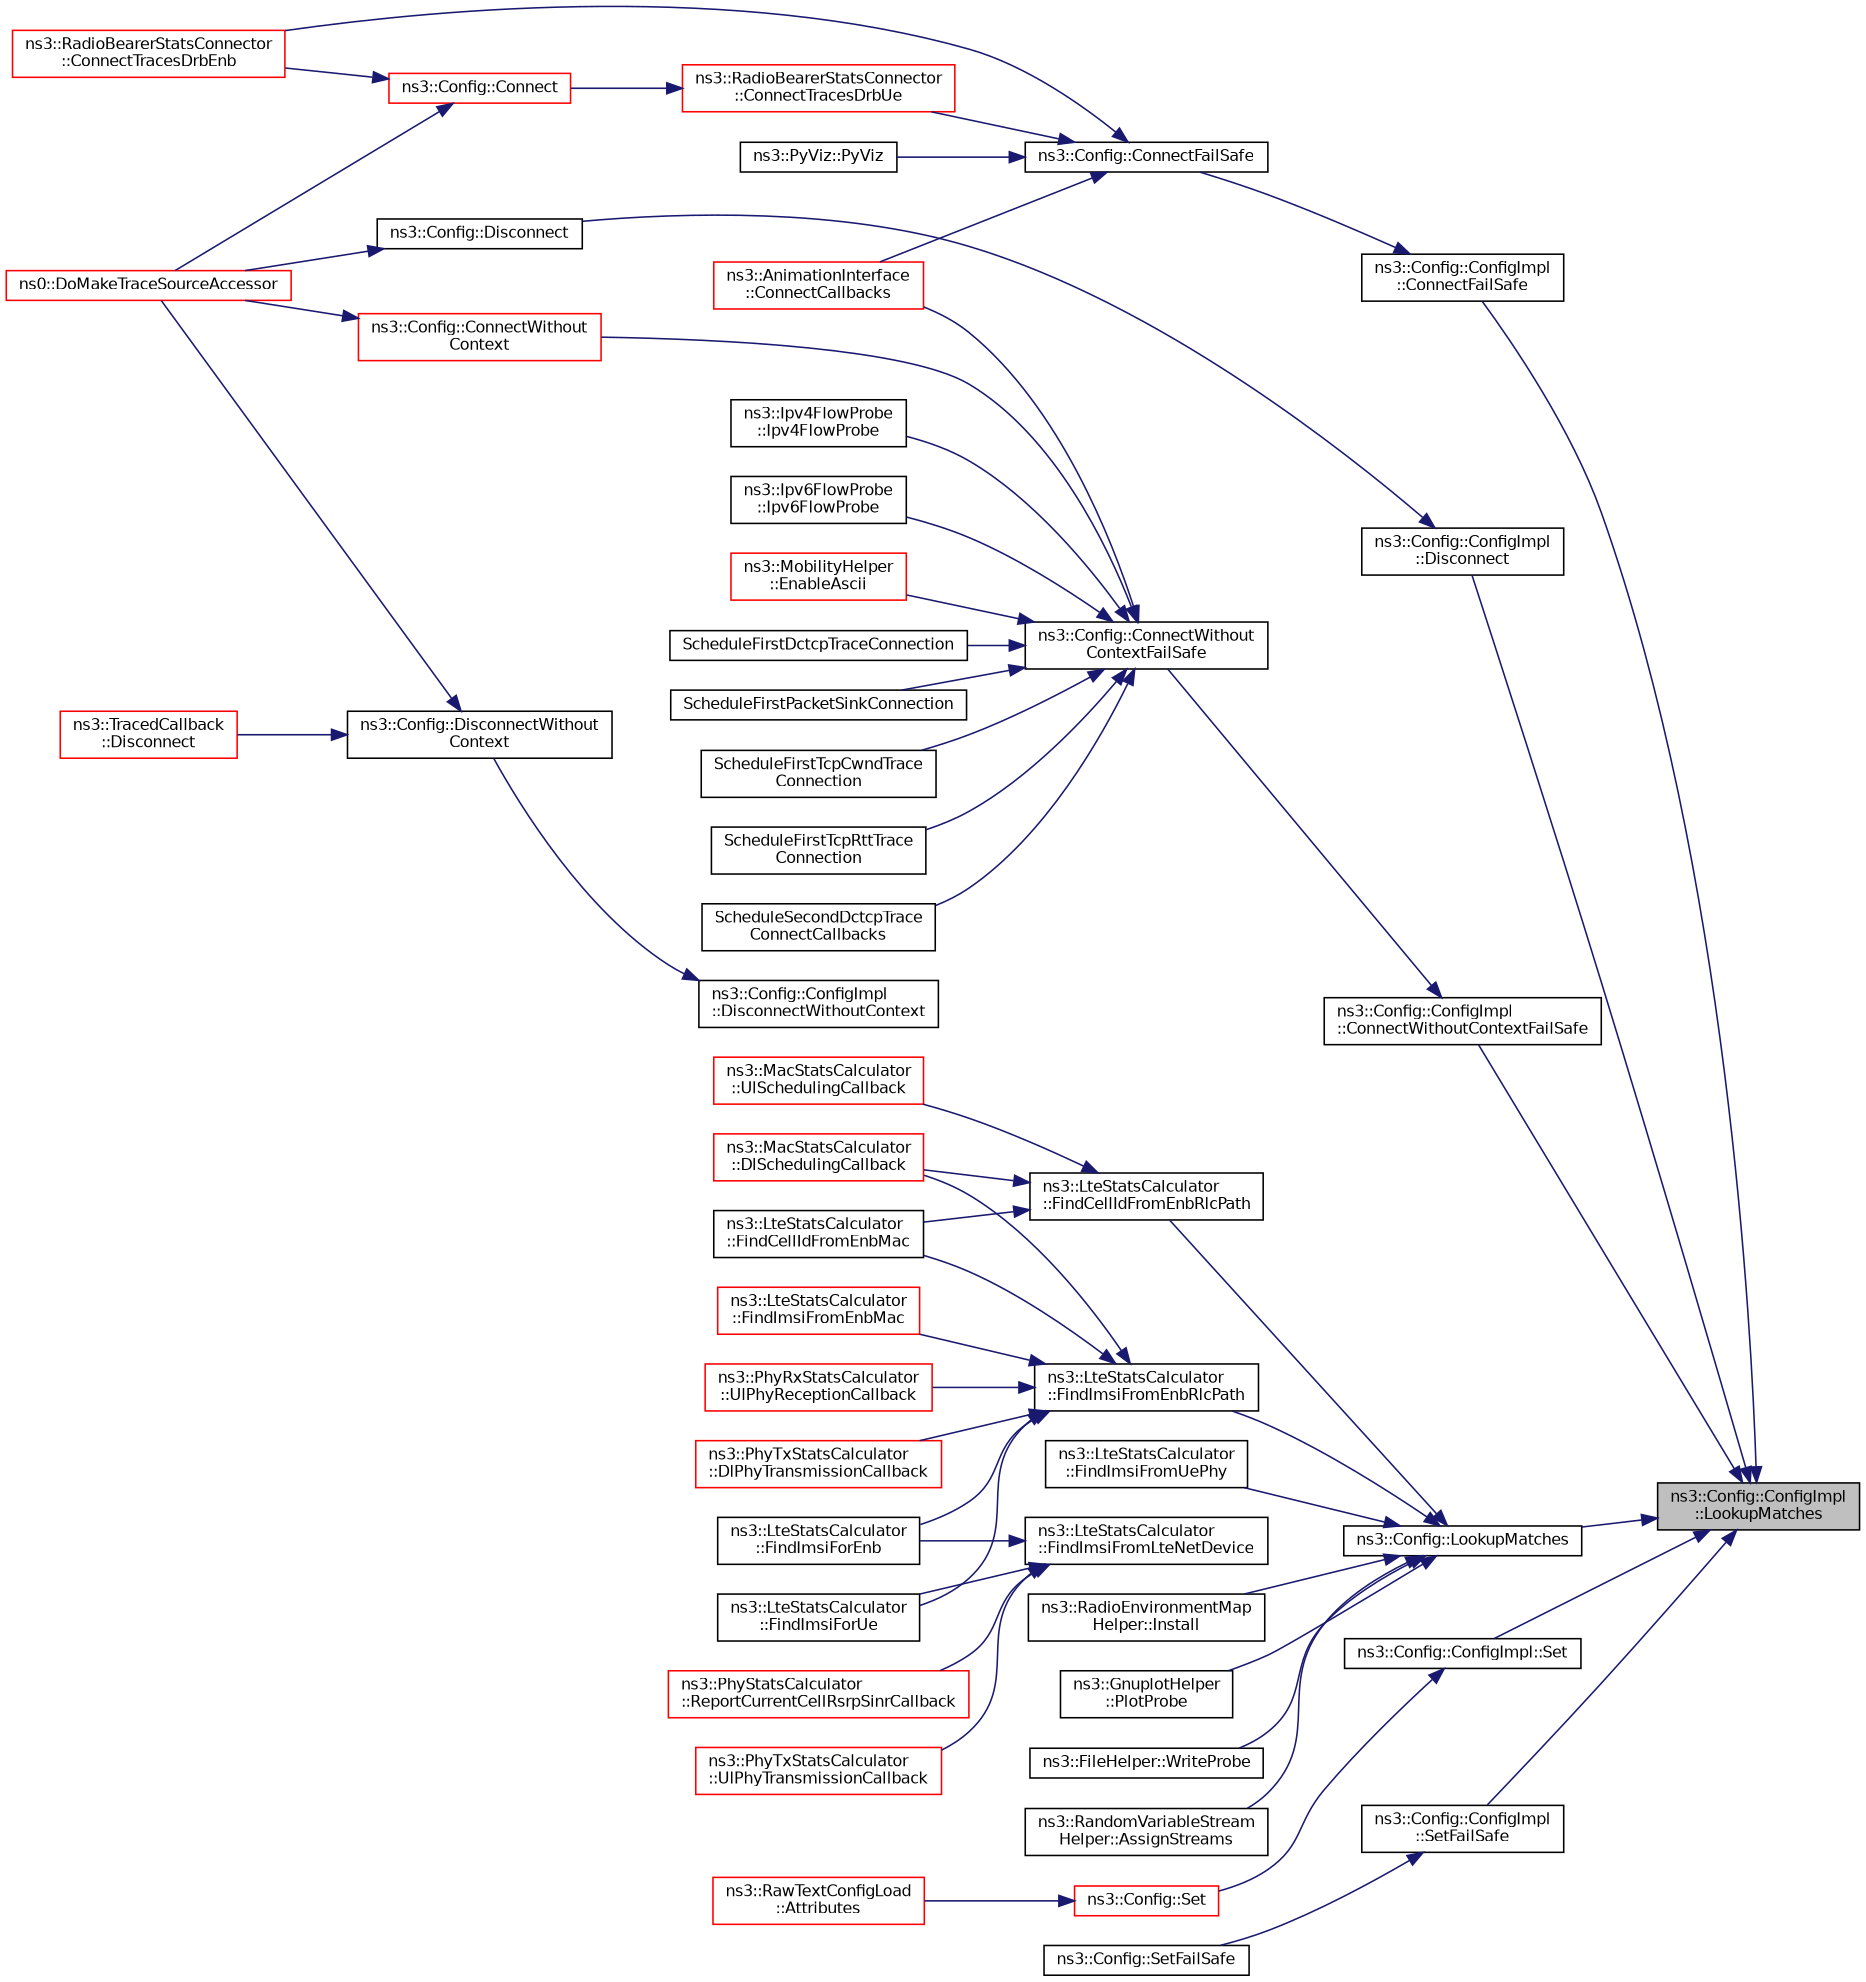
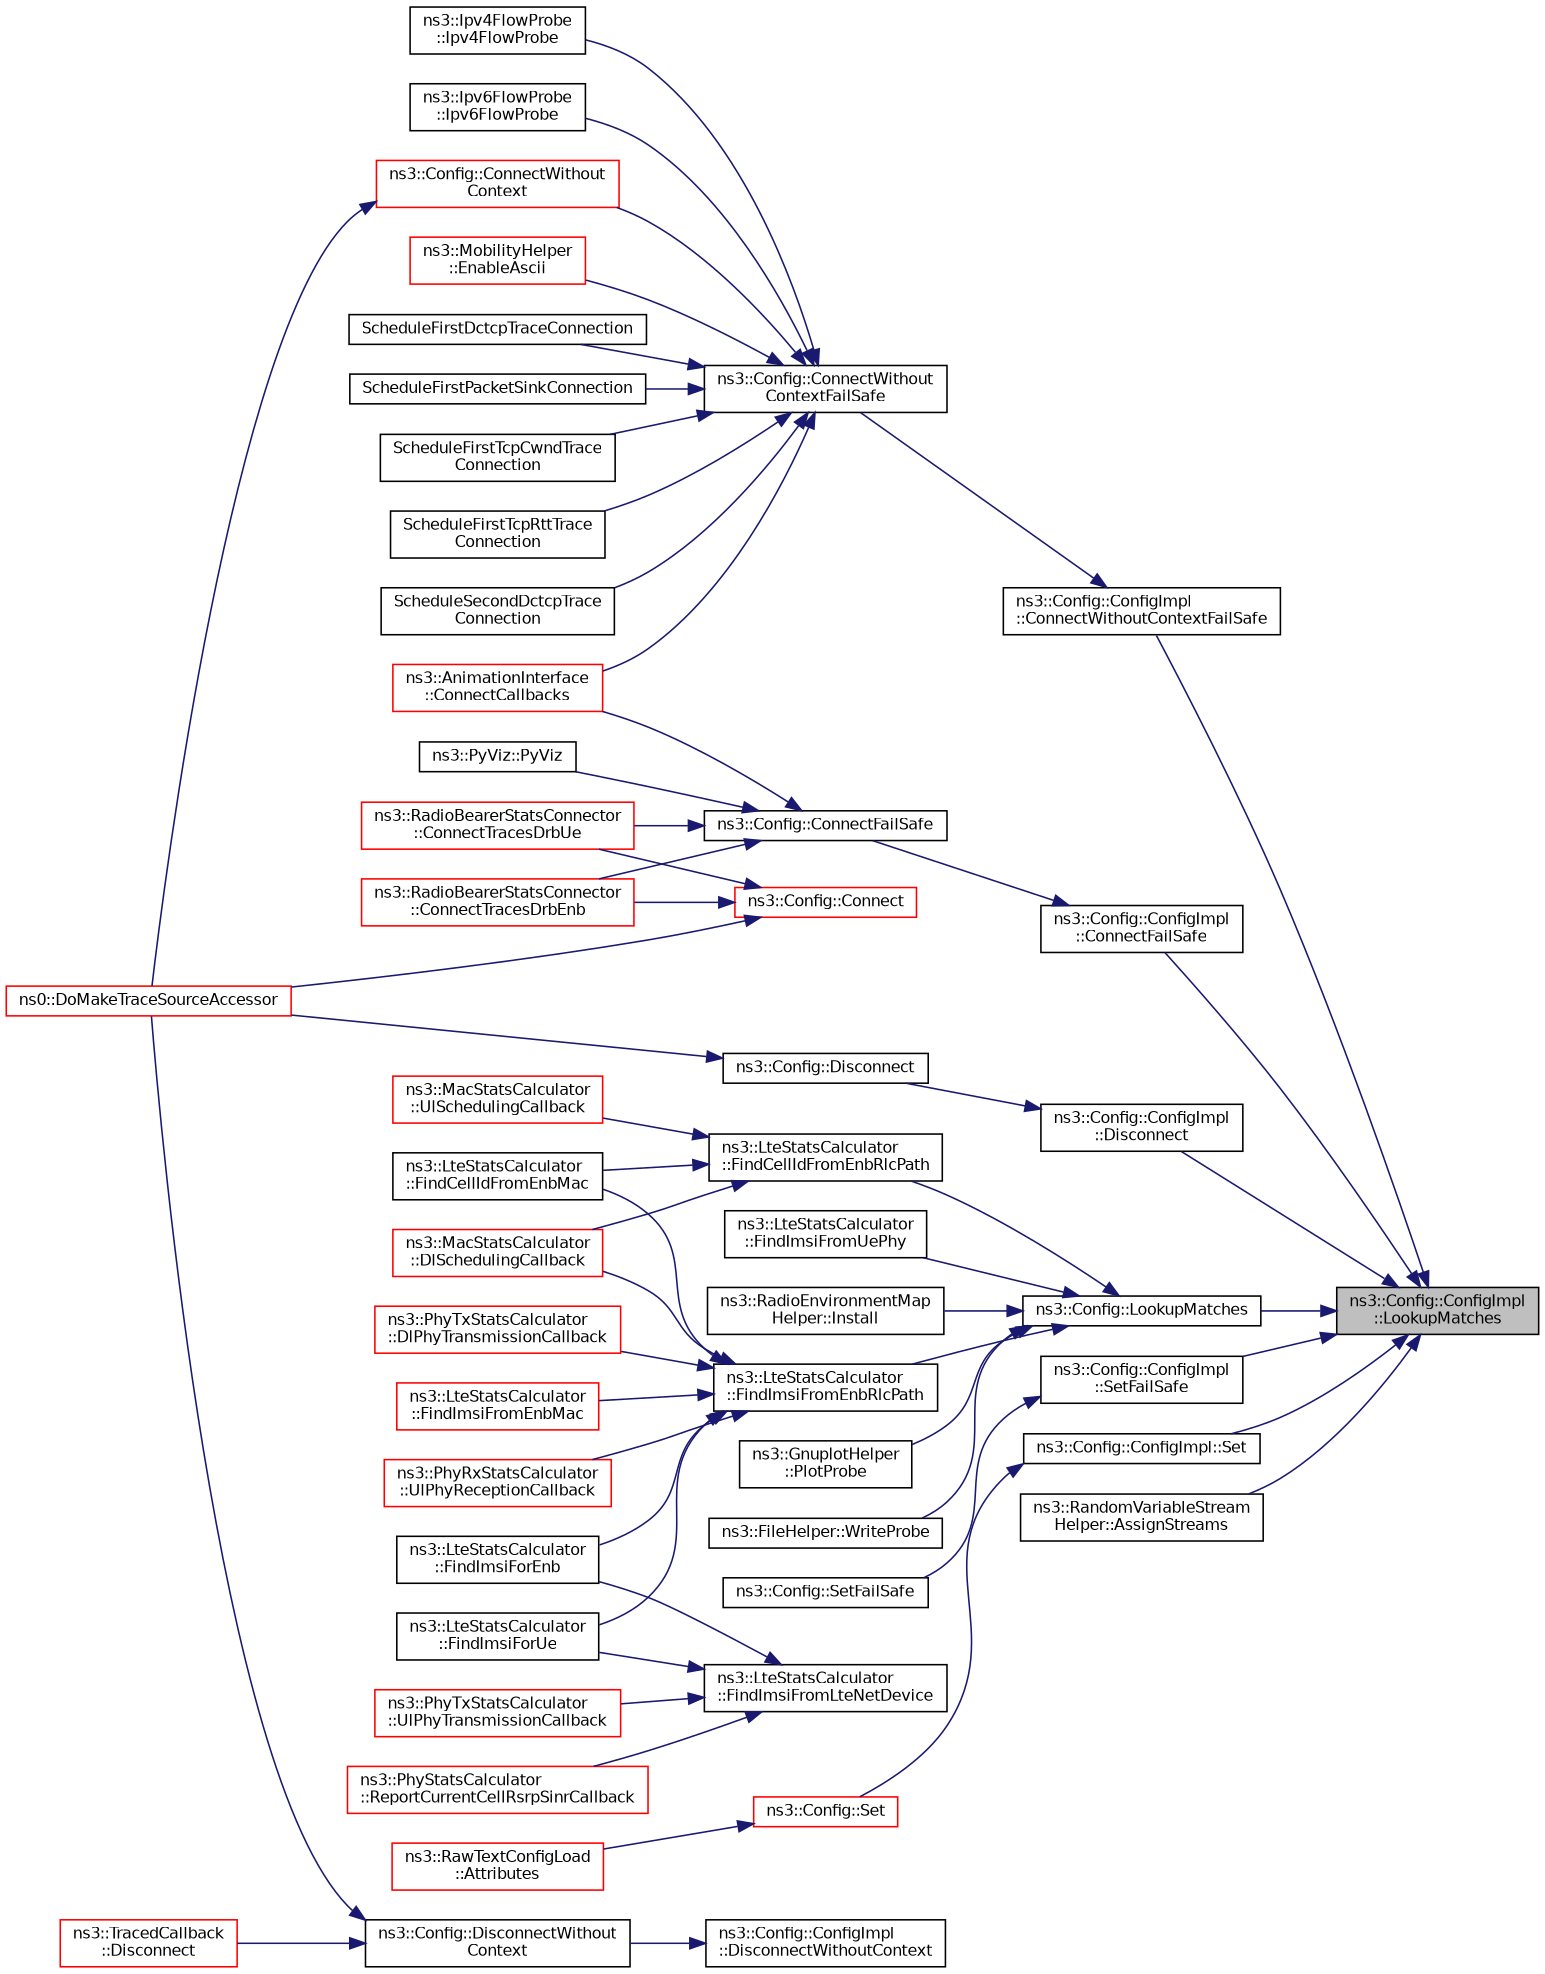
edge "ns3::Config::Connect" -> "ns3::RadioBearerStatsConnector ::ConnectTracesDrbUe": reversed
node "ScheduleSecondDctcpTrace ConnectCallbacks": label "ScheduleSecondDctcpTrace ConnectCallbacks" -> "ScheduleSecondDctcpTrace Connection"
edge "ns3::RandomVariableStream Helper::AssignStreams" -> "ns3::Config::LookupMatches": now "ns3::RandomVariableStream Helper::AssignStreams" -> "ns3::Config::ConfigImpl ::LookupMatches"
